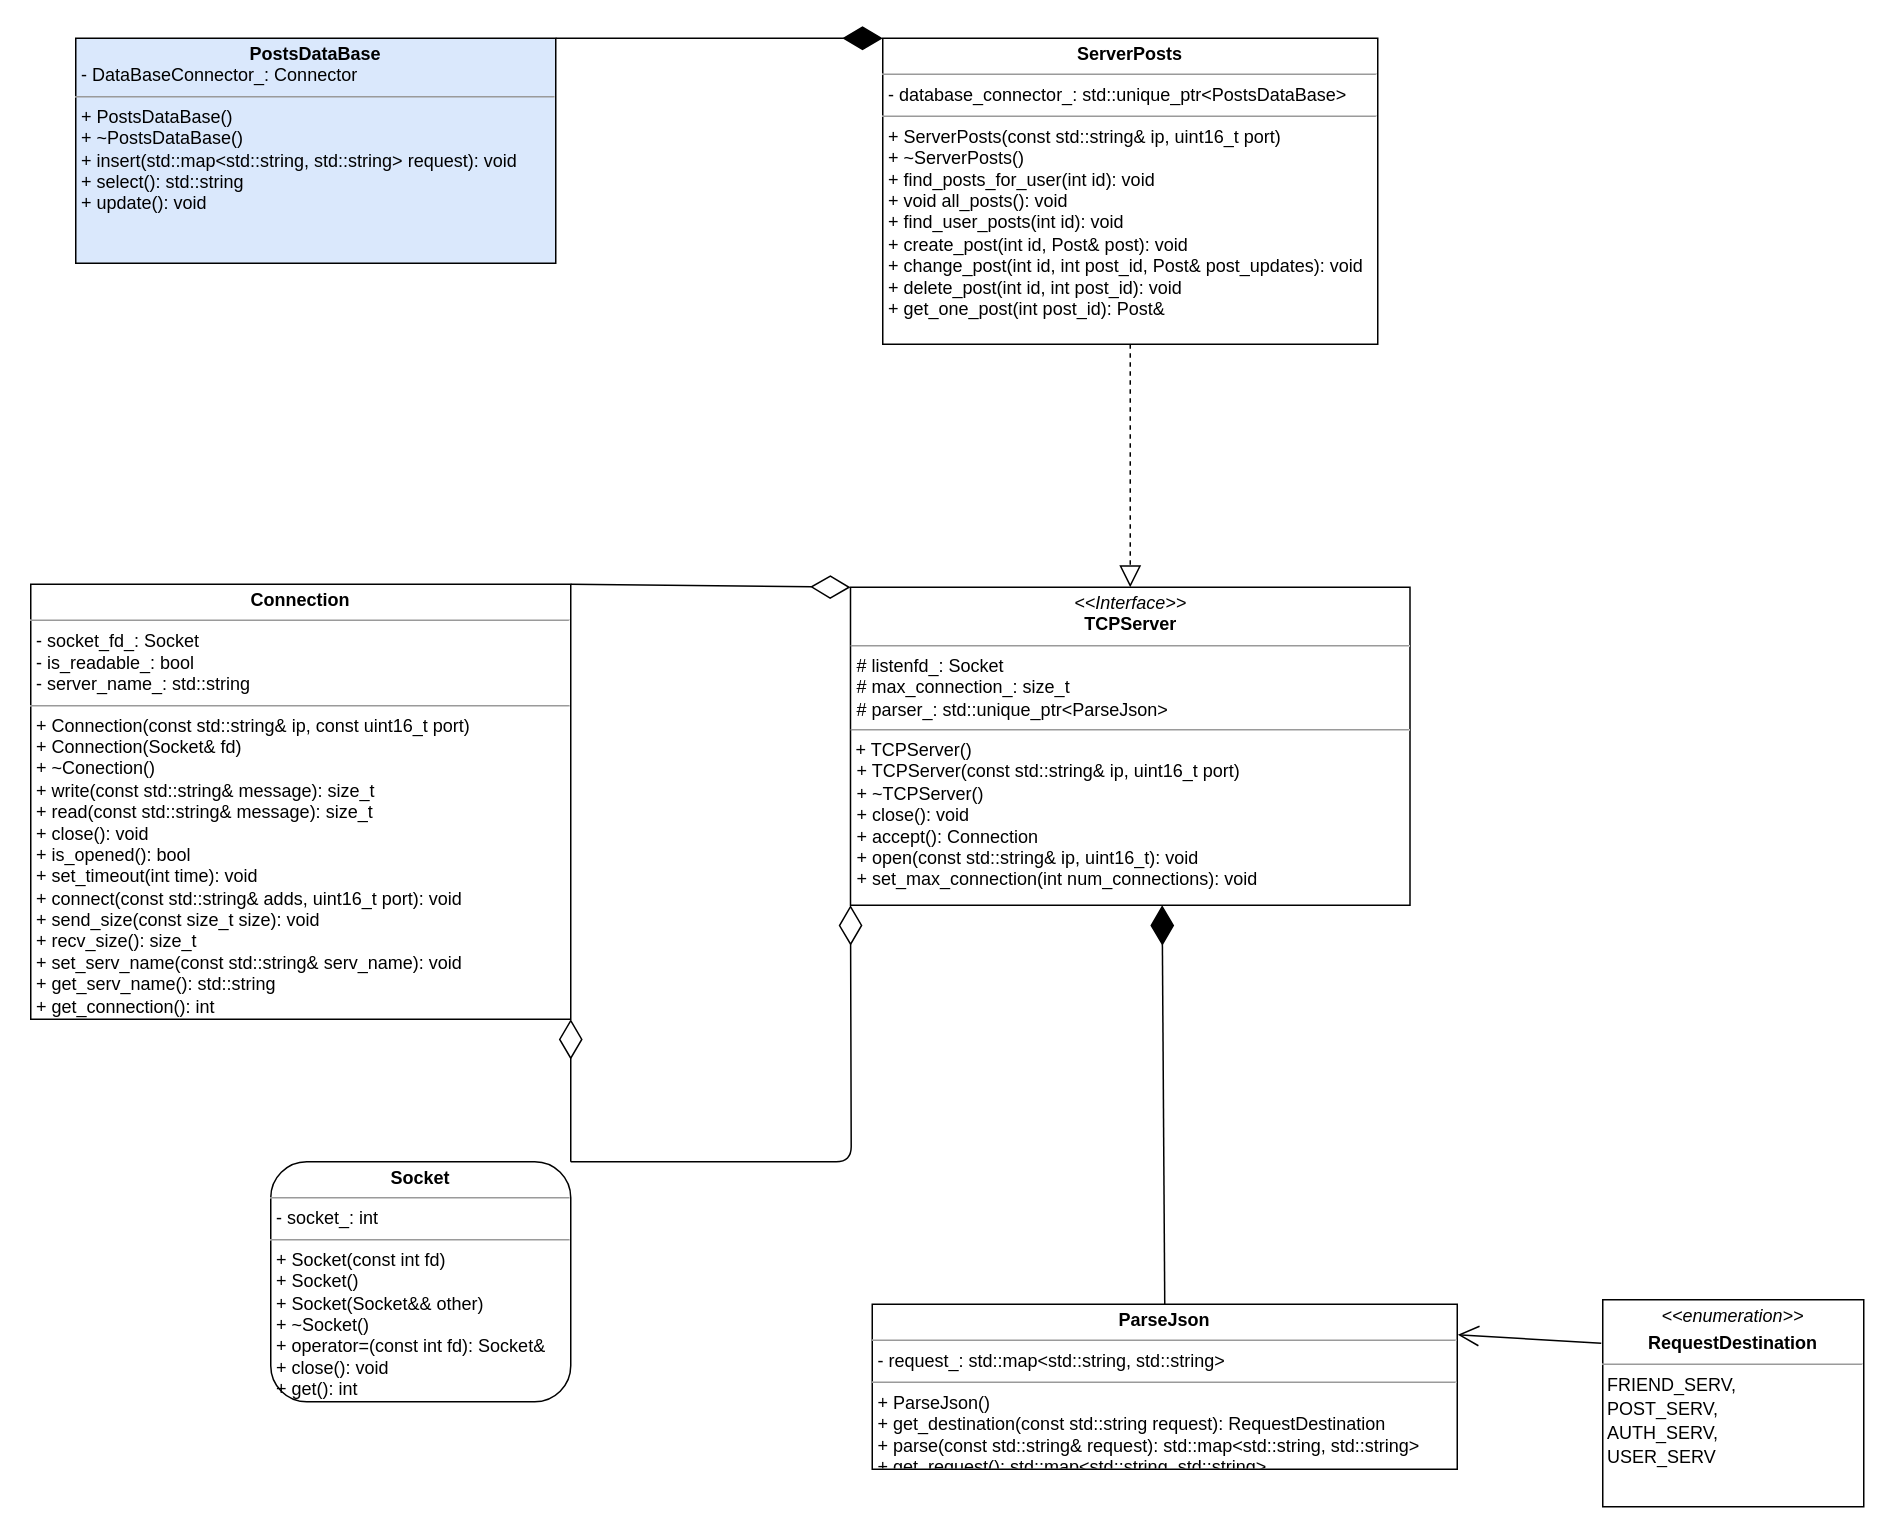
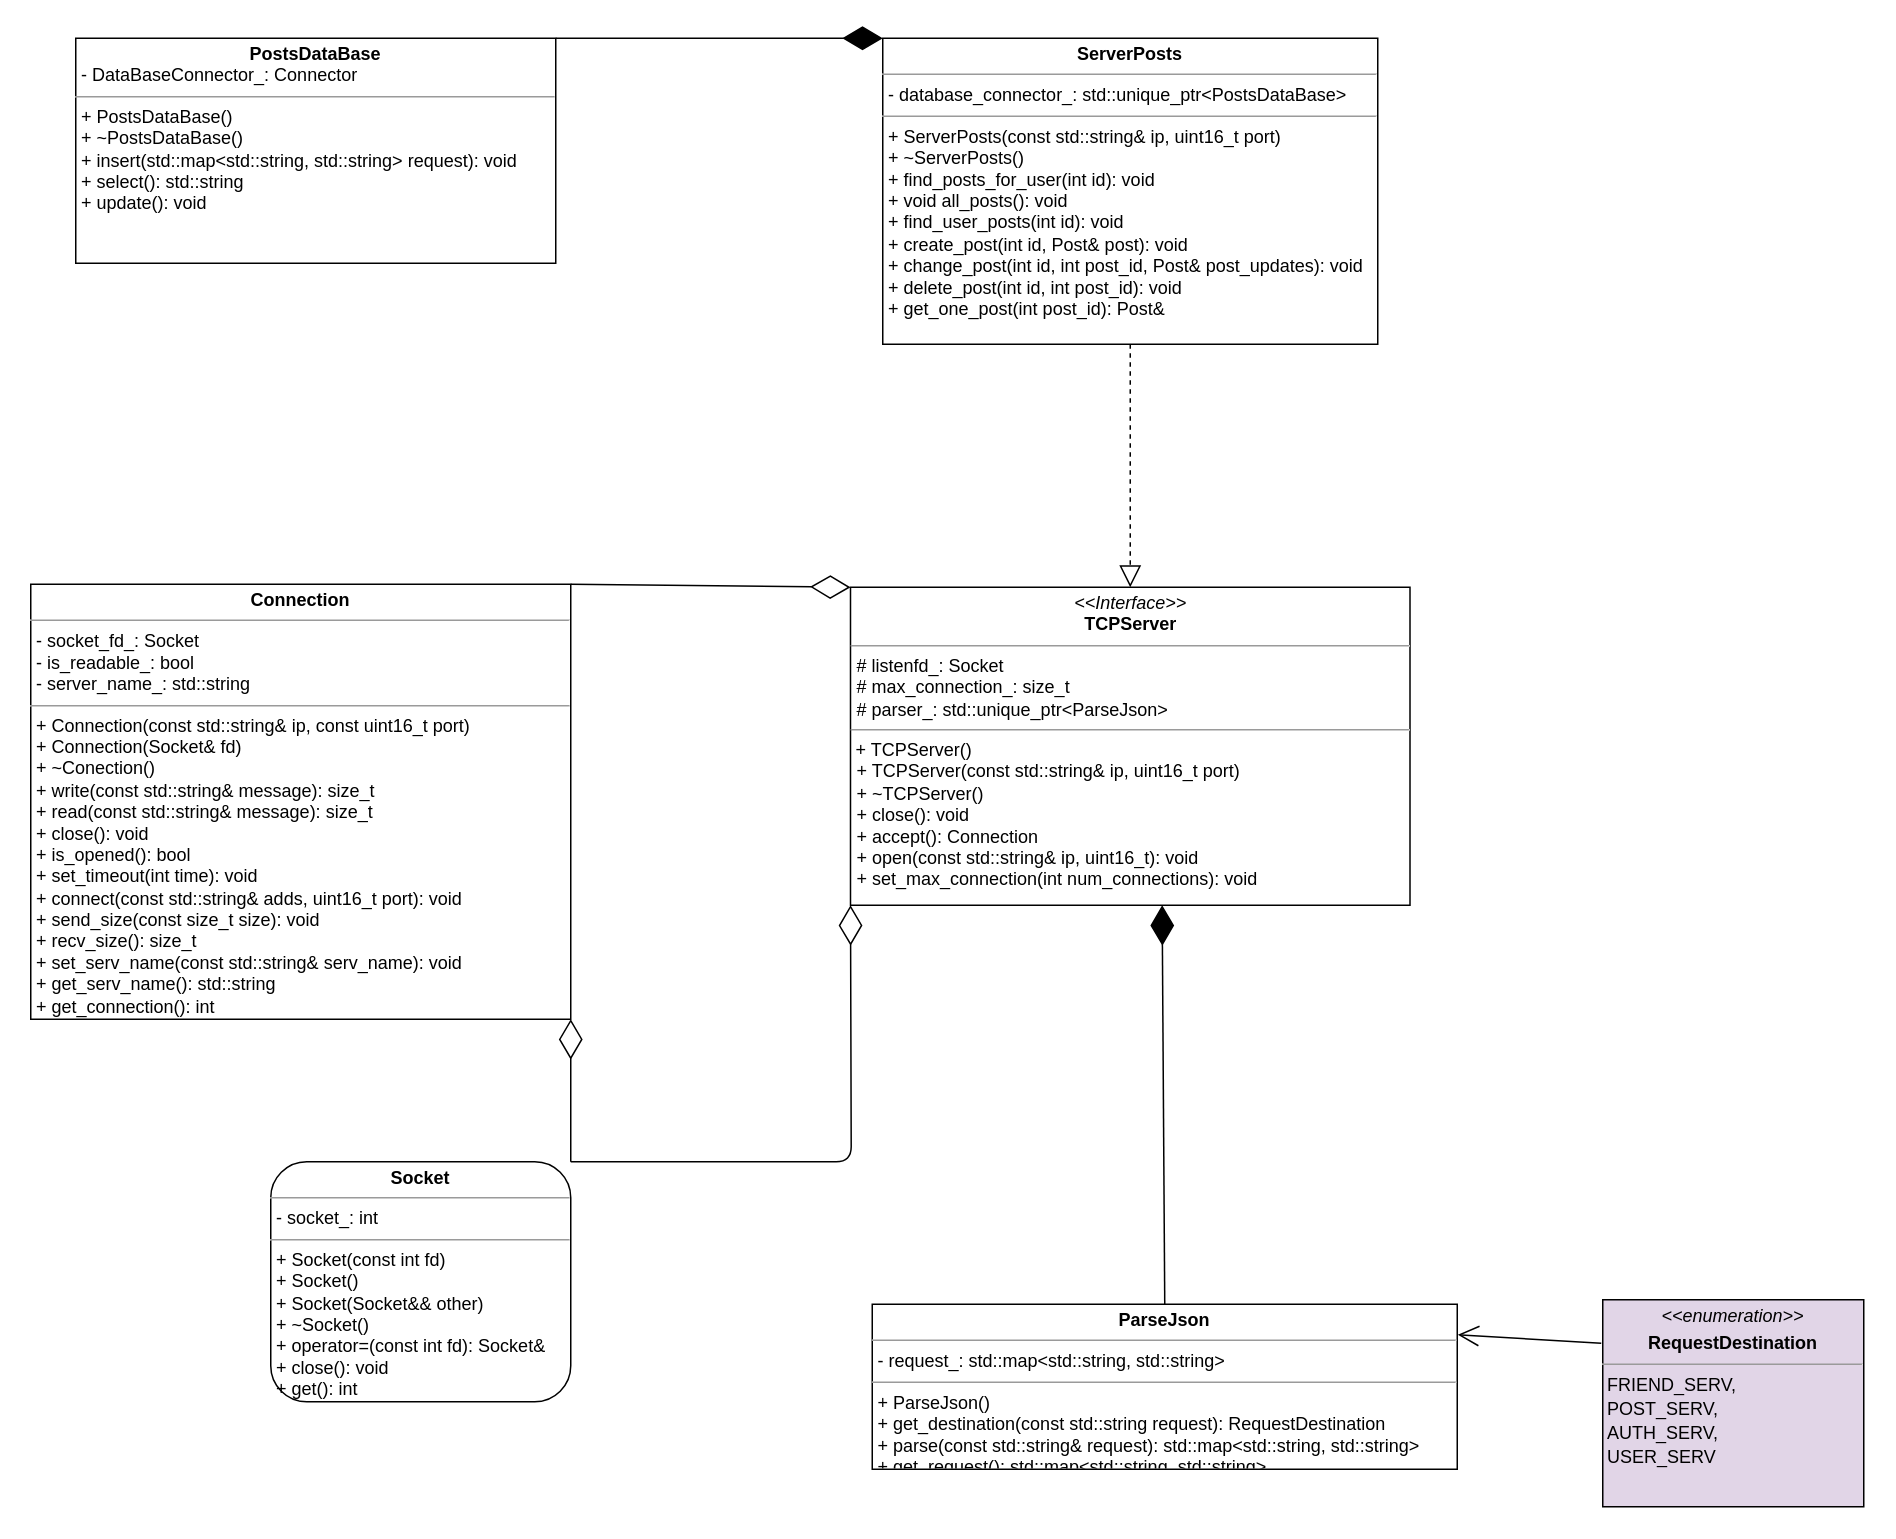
node "PostsDataBase - DataBaseConnector_: Connector + PostsDataBase() + ~PostsDataBase() + insert(std::map<std::string, std::string> request): void + select(): std::string + update(): void": fillcolor #dae8fc -> #ffffff
node "<<enumeration>> RequestDestination FRIEND_SERV, POST_SERV, AUTH_SERV, USER_SERV": fillcolor #ffffff -> #e1d5e7
